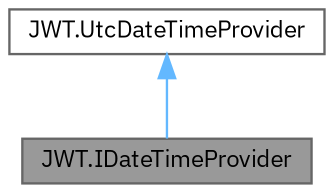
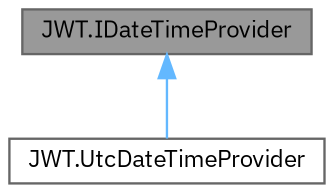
edge "JWT.IDateTimeProvider" -> "JWT.UtcDateTimeProvider": reversed
